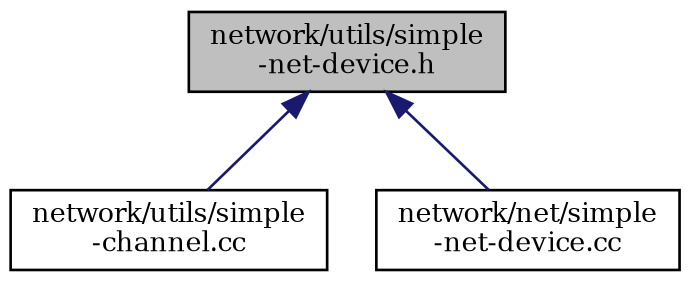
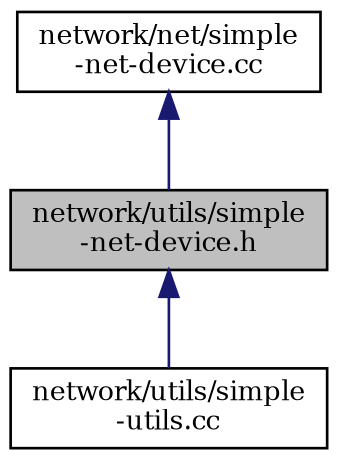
edge "network/net/simple -net-device.cc" -> "network/utils/simple -net-device.h": reversed
node "network/utils/simple -channel.cc": label "network/utils/simple -channel.cc" -> "network/utils/simple -utils.cc"
